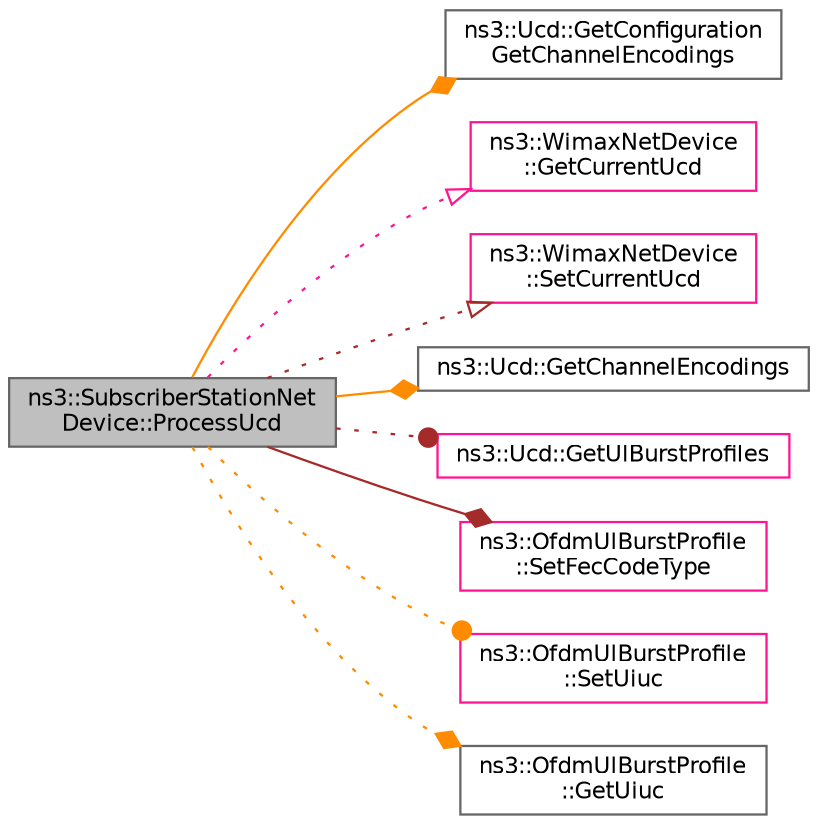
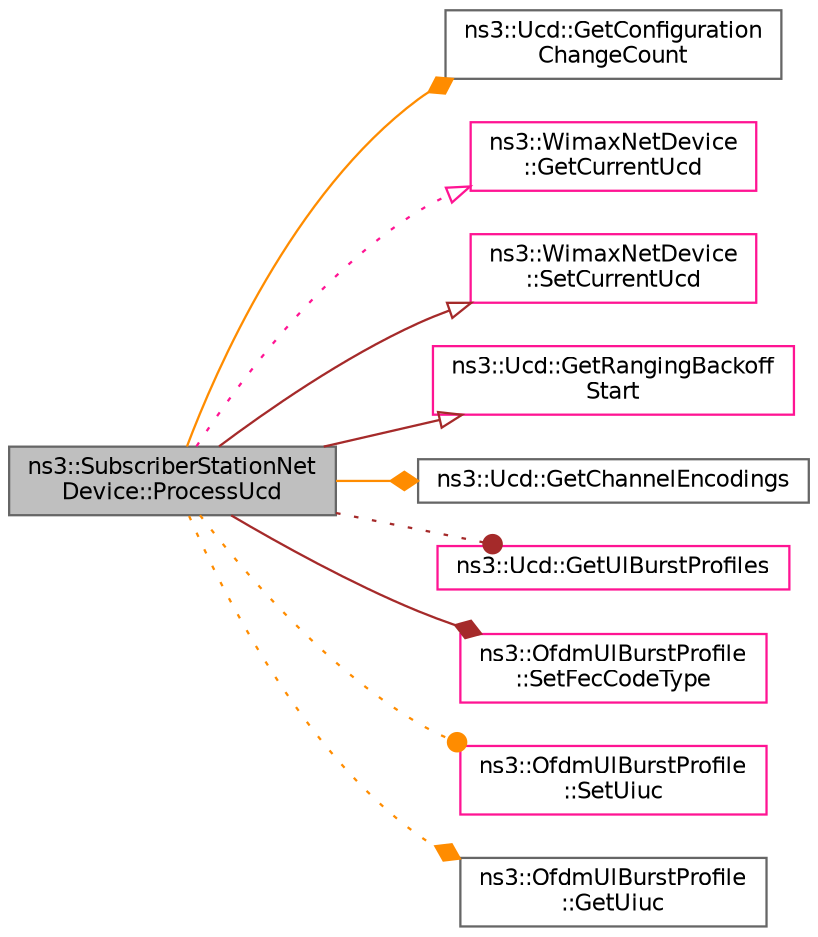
node "ns3::Ucd::GetConfiguration GetChannelEncodings": label "ns3::Ucd::GetConfiguration GetChannelEncodings" -> "ns3::Ucd::GetConfiguration ChangeCount"
edge "ns3::SubscriberStationNet Device::ProcessUcd" -> "ns3::WimaxNetDevice ::SetCurrentUcd": style dotted -> solid
node "ns3::Ucd::GetRangingBackoff Start": added
